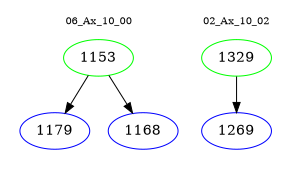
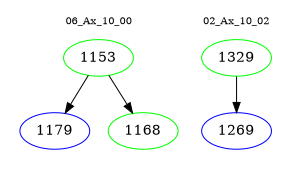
node "1168": color blue -> green
